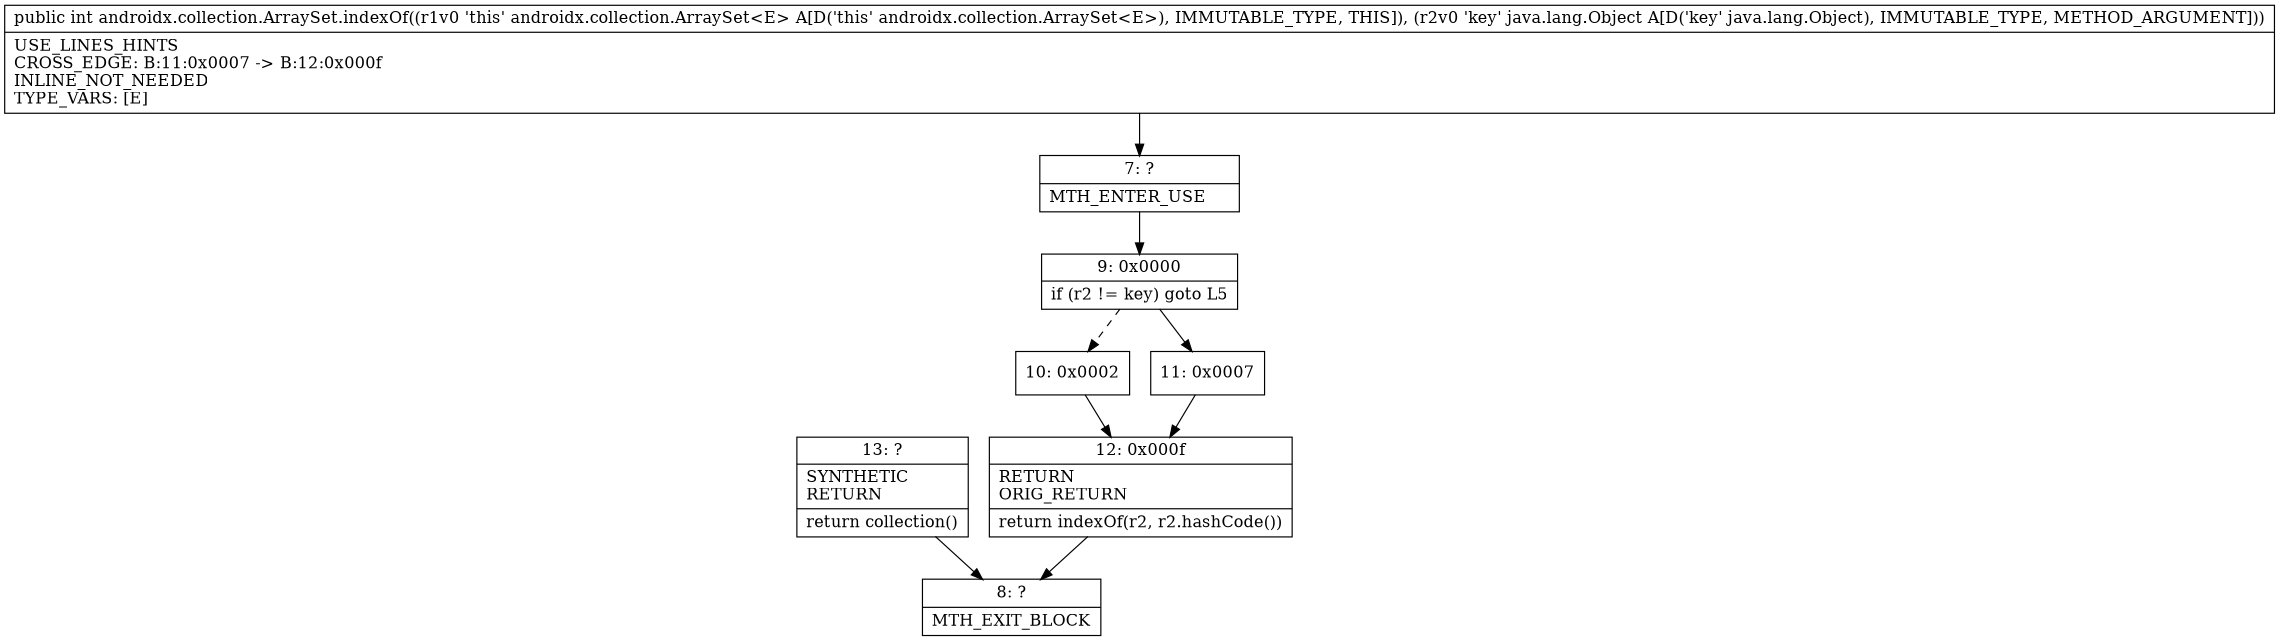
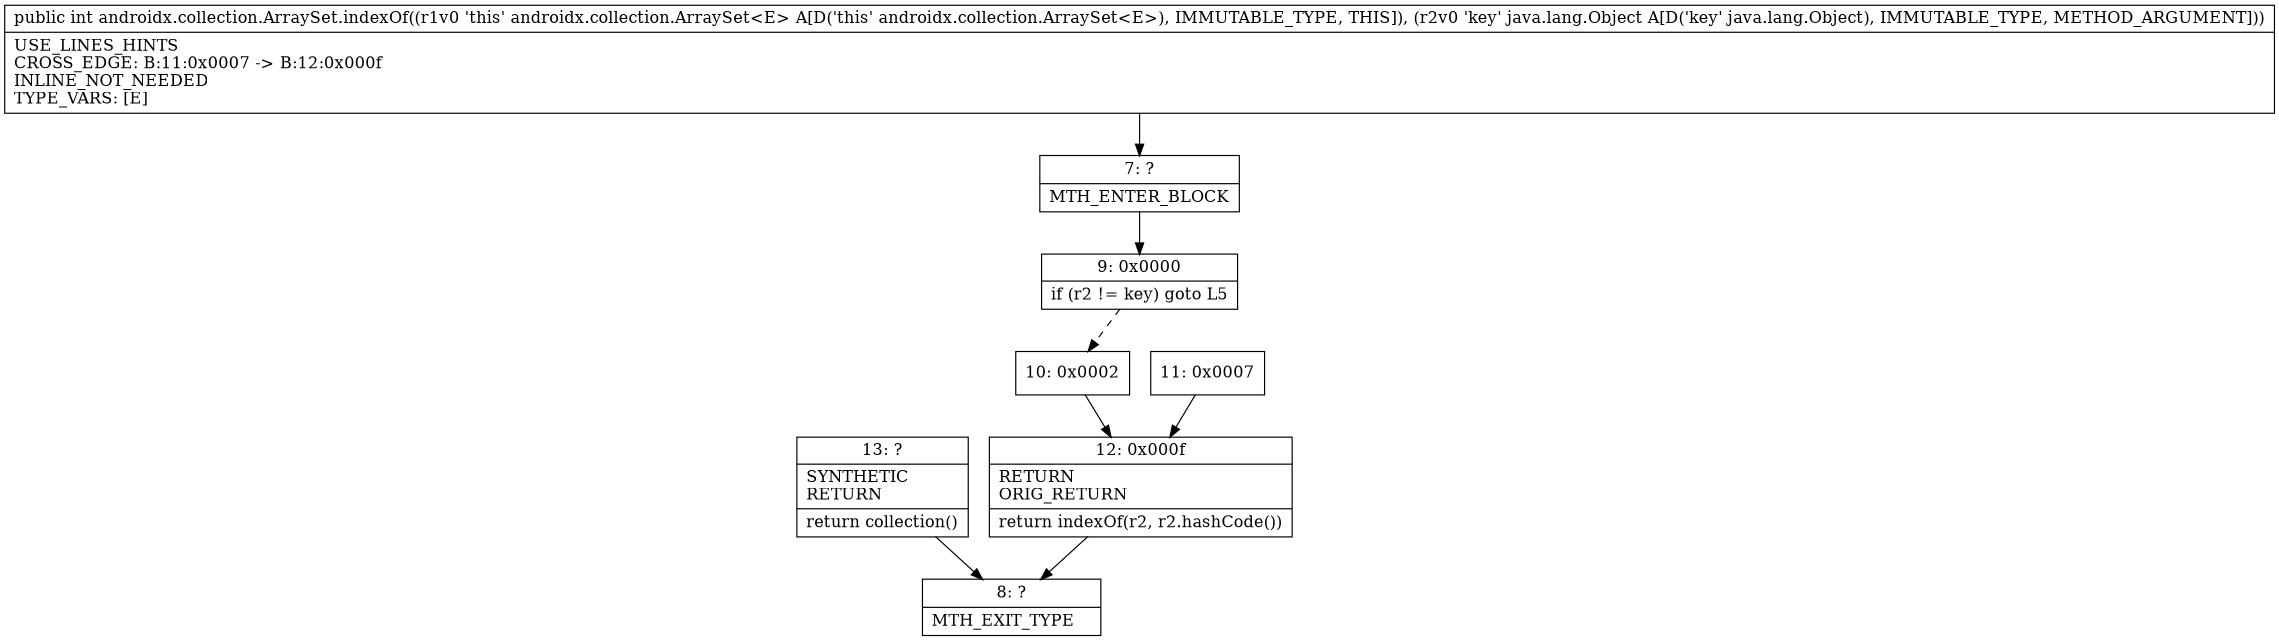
node "7: ?": text "MTH_ENTER_USE" -> "MTH_ENTER_BLOCK"
edge "9: 0x0000" -> "11: 0x0007": removed
node "8: ?": text "MTH_EXIT_BLOCK" -> "MTH_EXIT_TYPE"
